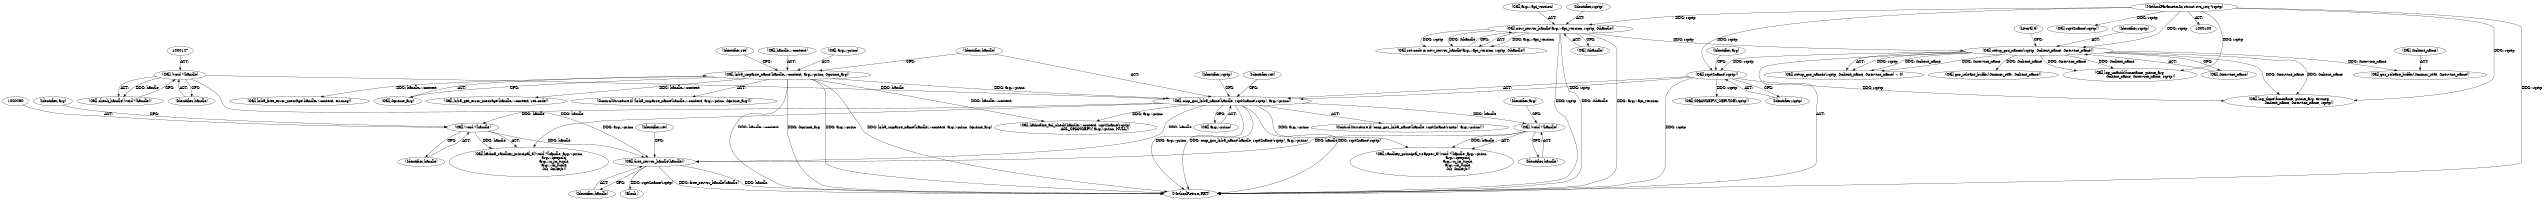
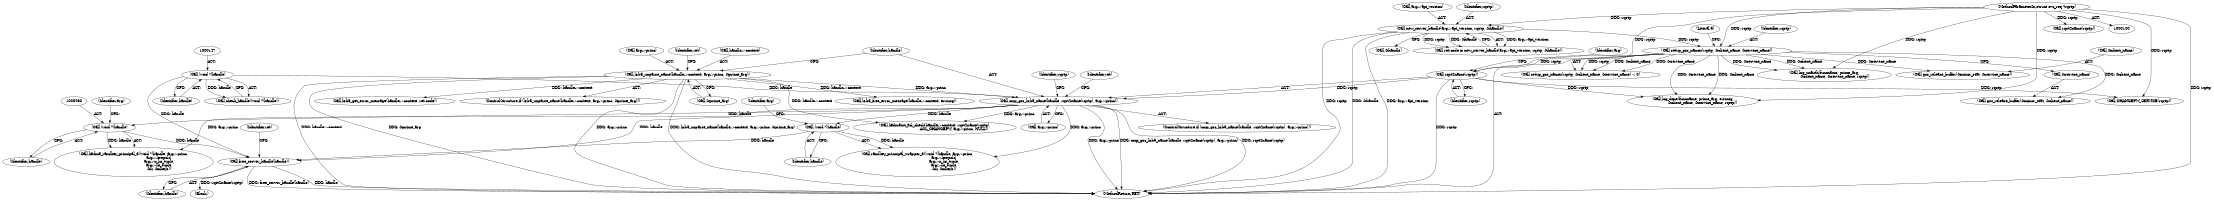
edge "(MethodParameterIn,struct svc_req *rqstp)" -> "(Call,CHANGEPW_SERVICE(rqstp))": added, label "DDG: rqstp"
edge "(Call,&handle)" -> "(Call,new_server_handle(arg->api_version, rqstp, &handle))": removed, label "AST:"
edge "(Call,&service_name)" -> "(Call,setup_gss_names(rqstp, &client_name, &service_name))": now "(Call,&service_name)" -> "(Call,gss_release_buffer(&minor_stat, &client_name))"
